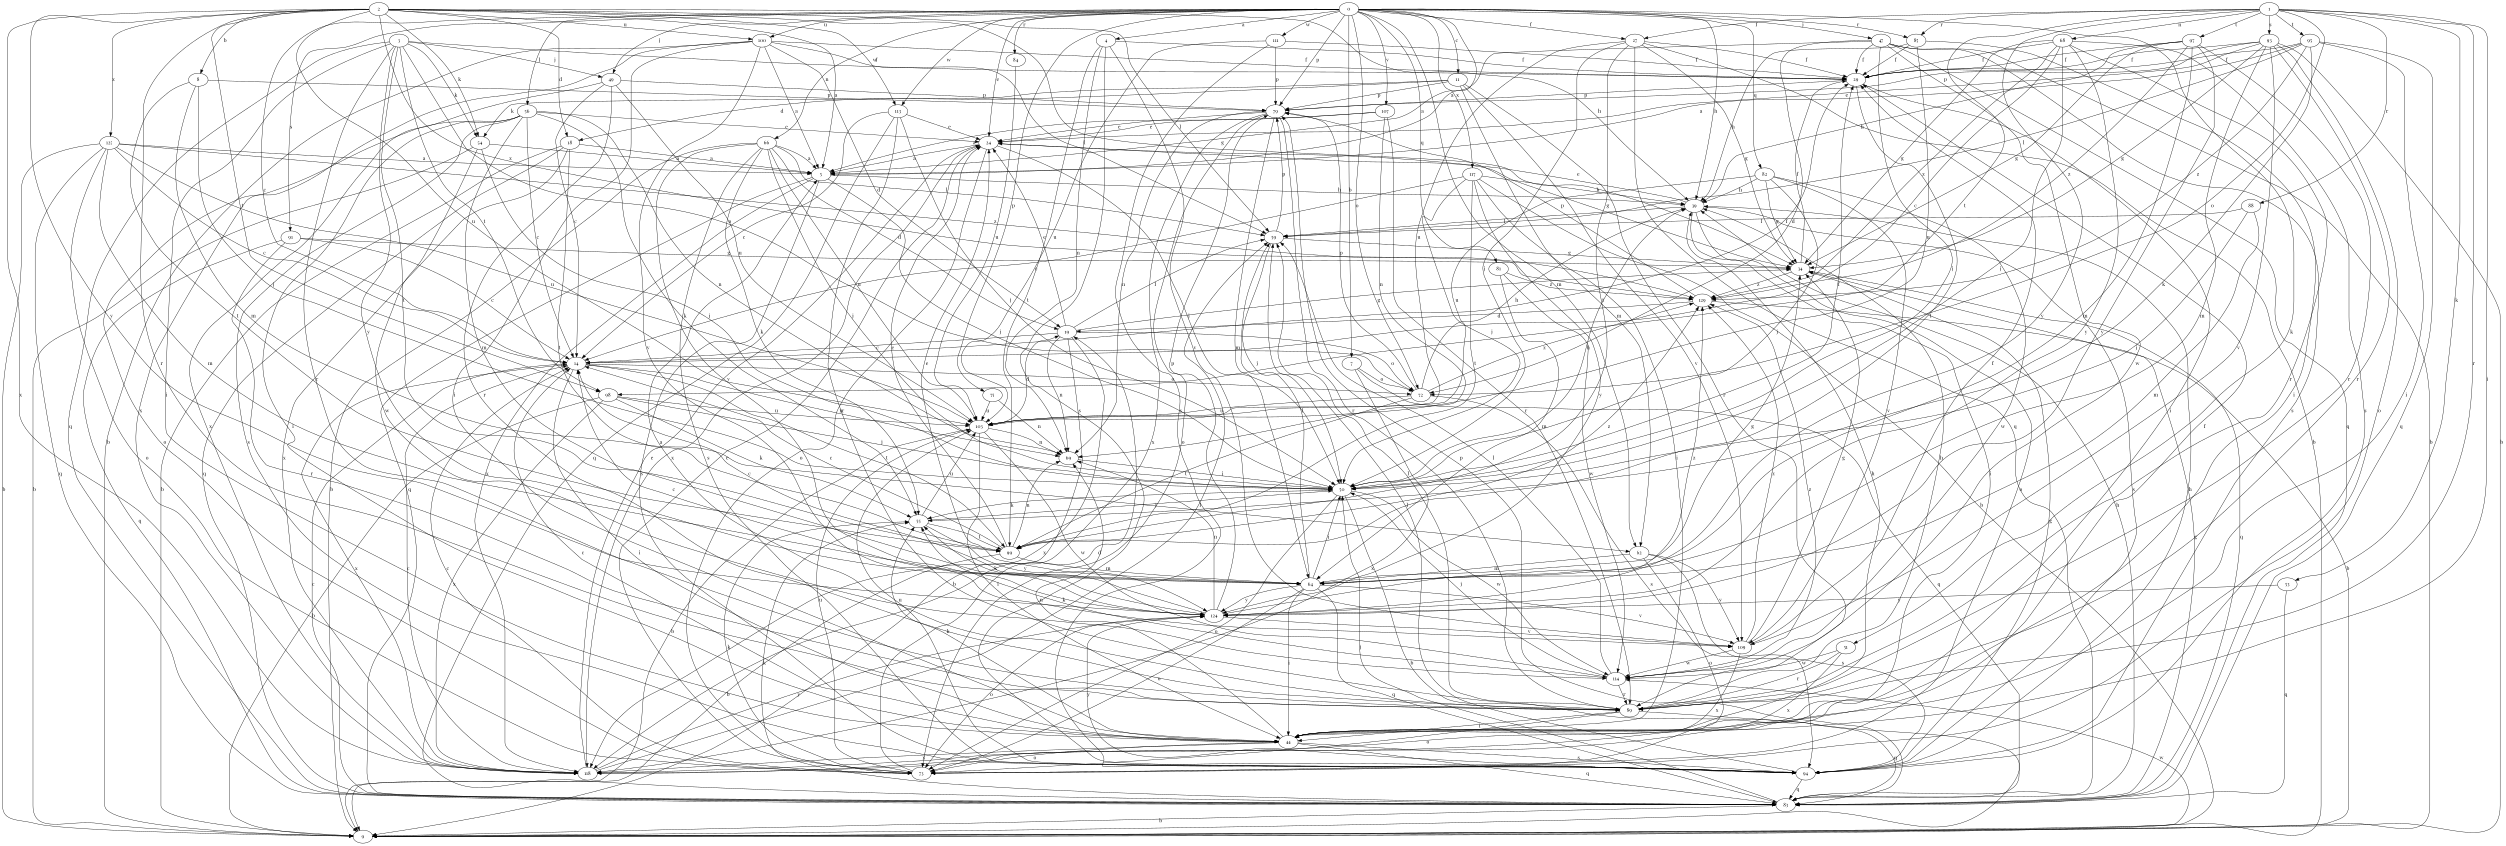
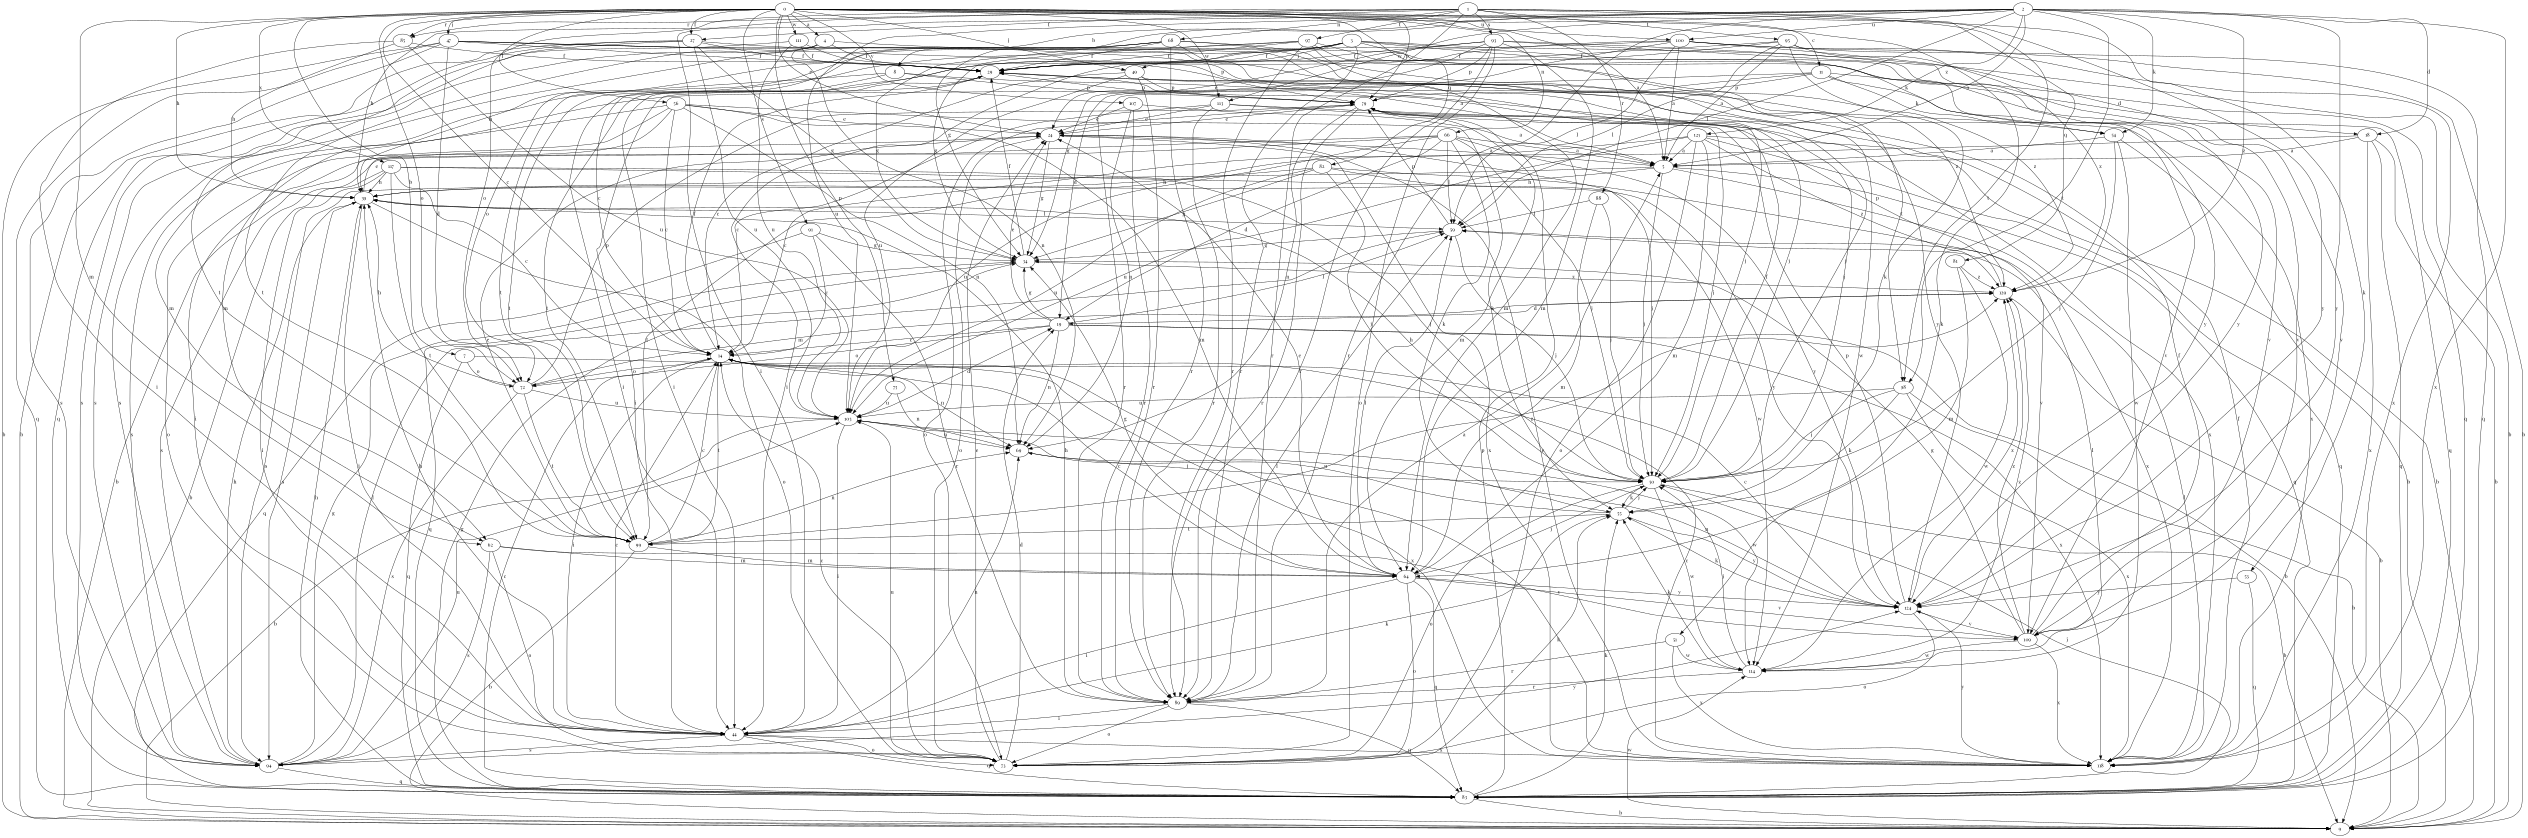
node "84": removed
edge "72" -> "129": label "z" -> "m"
